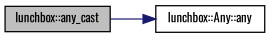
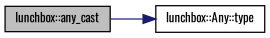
node "lunchbox::Any::any": label "lunchbox::Any::any" -> "lunchbox::Any::type"
